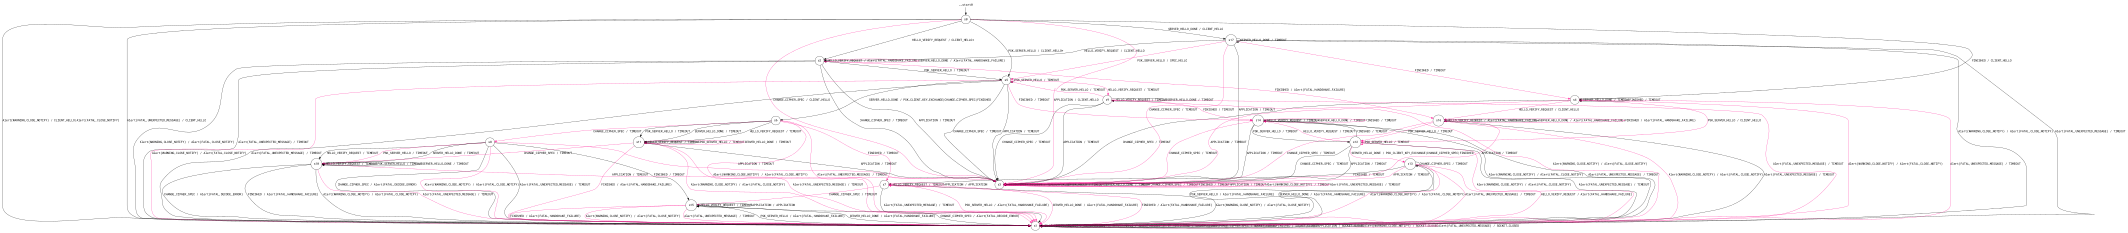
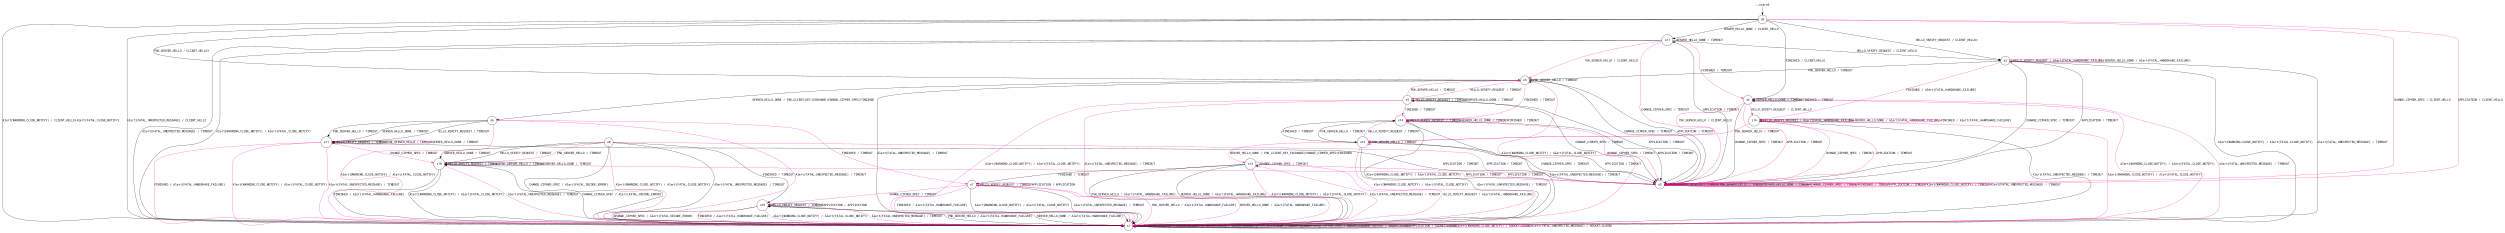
edge "s17" -> "s5": label "PSK_SERVER_HELLO / SPEC_HELLO" -> "PSK_SERVER_HELLO / CLIENT_HELLO"
edge "s6" -> "s8": removed, label "CHANGE_CIPHER_SPEC / TIMEOUT"
